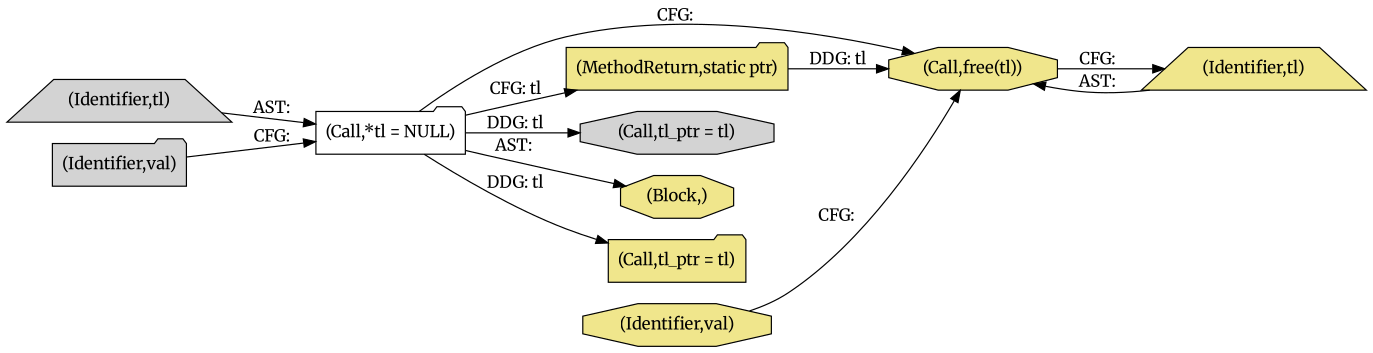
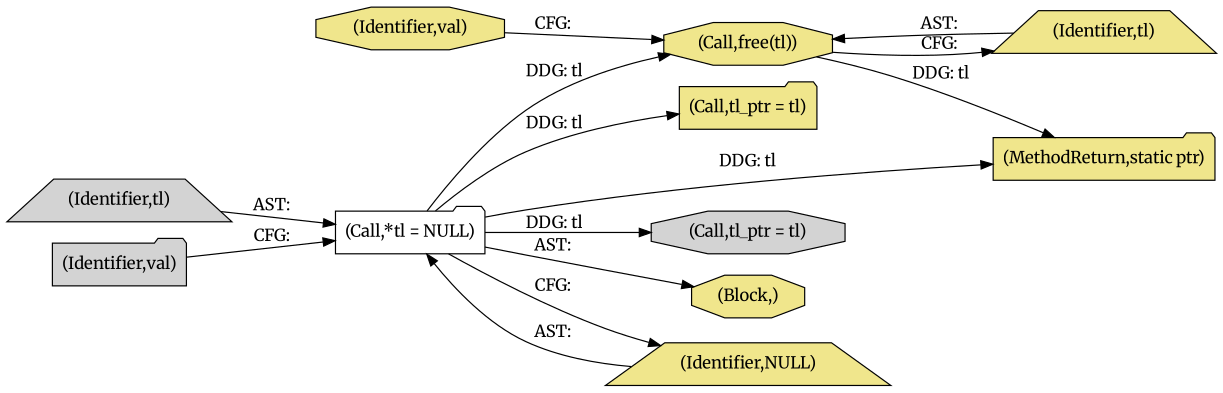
edge "(Call,*tl = NULL)" -> "(Call,free(tl))": label "CFG: " -> "DDG: tl"
edge "(MethodReturn,static ptr)" -> "(Call,free(tl))": reversed
edge "(Call,*tl = NULL)" -> "(MethodReturn,static ptr)": label "CFG: tl" -> "DDG: tl"
node "(Identifier,NULL)": added
